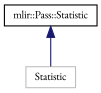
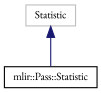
edge "Statistic" -> "mlir::Pass::Statistic": reversed
